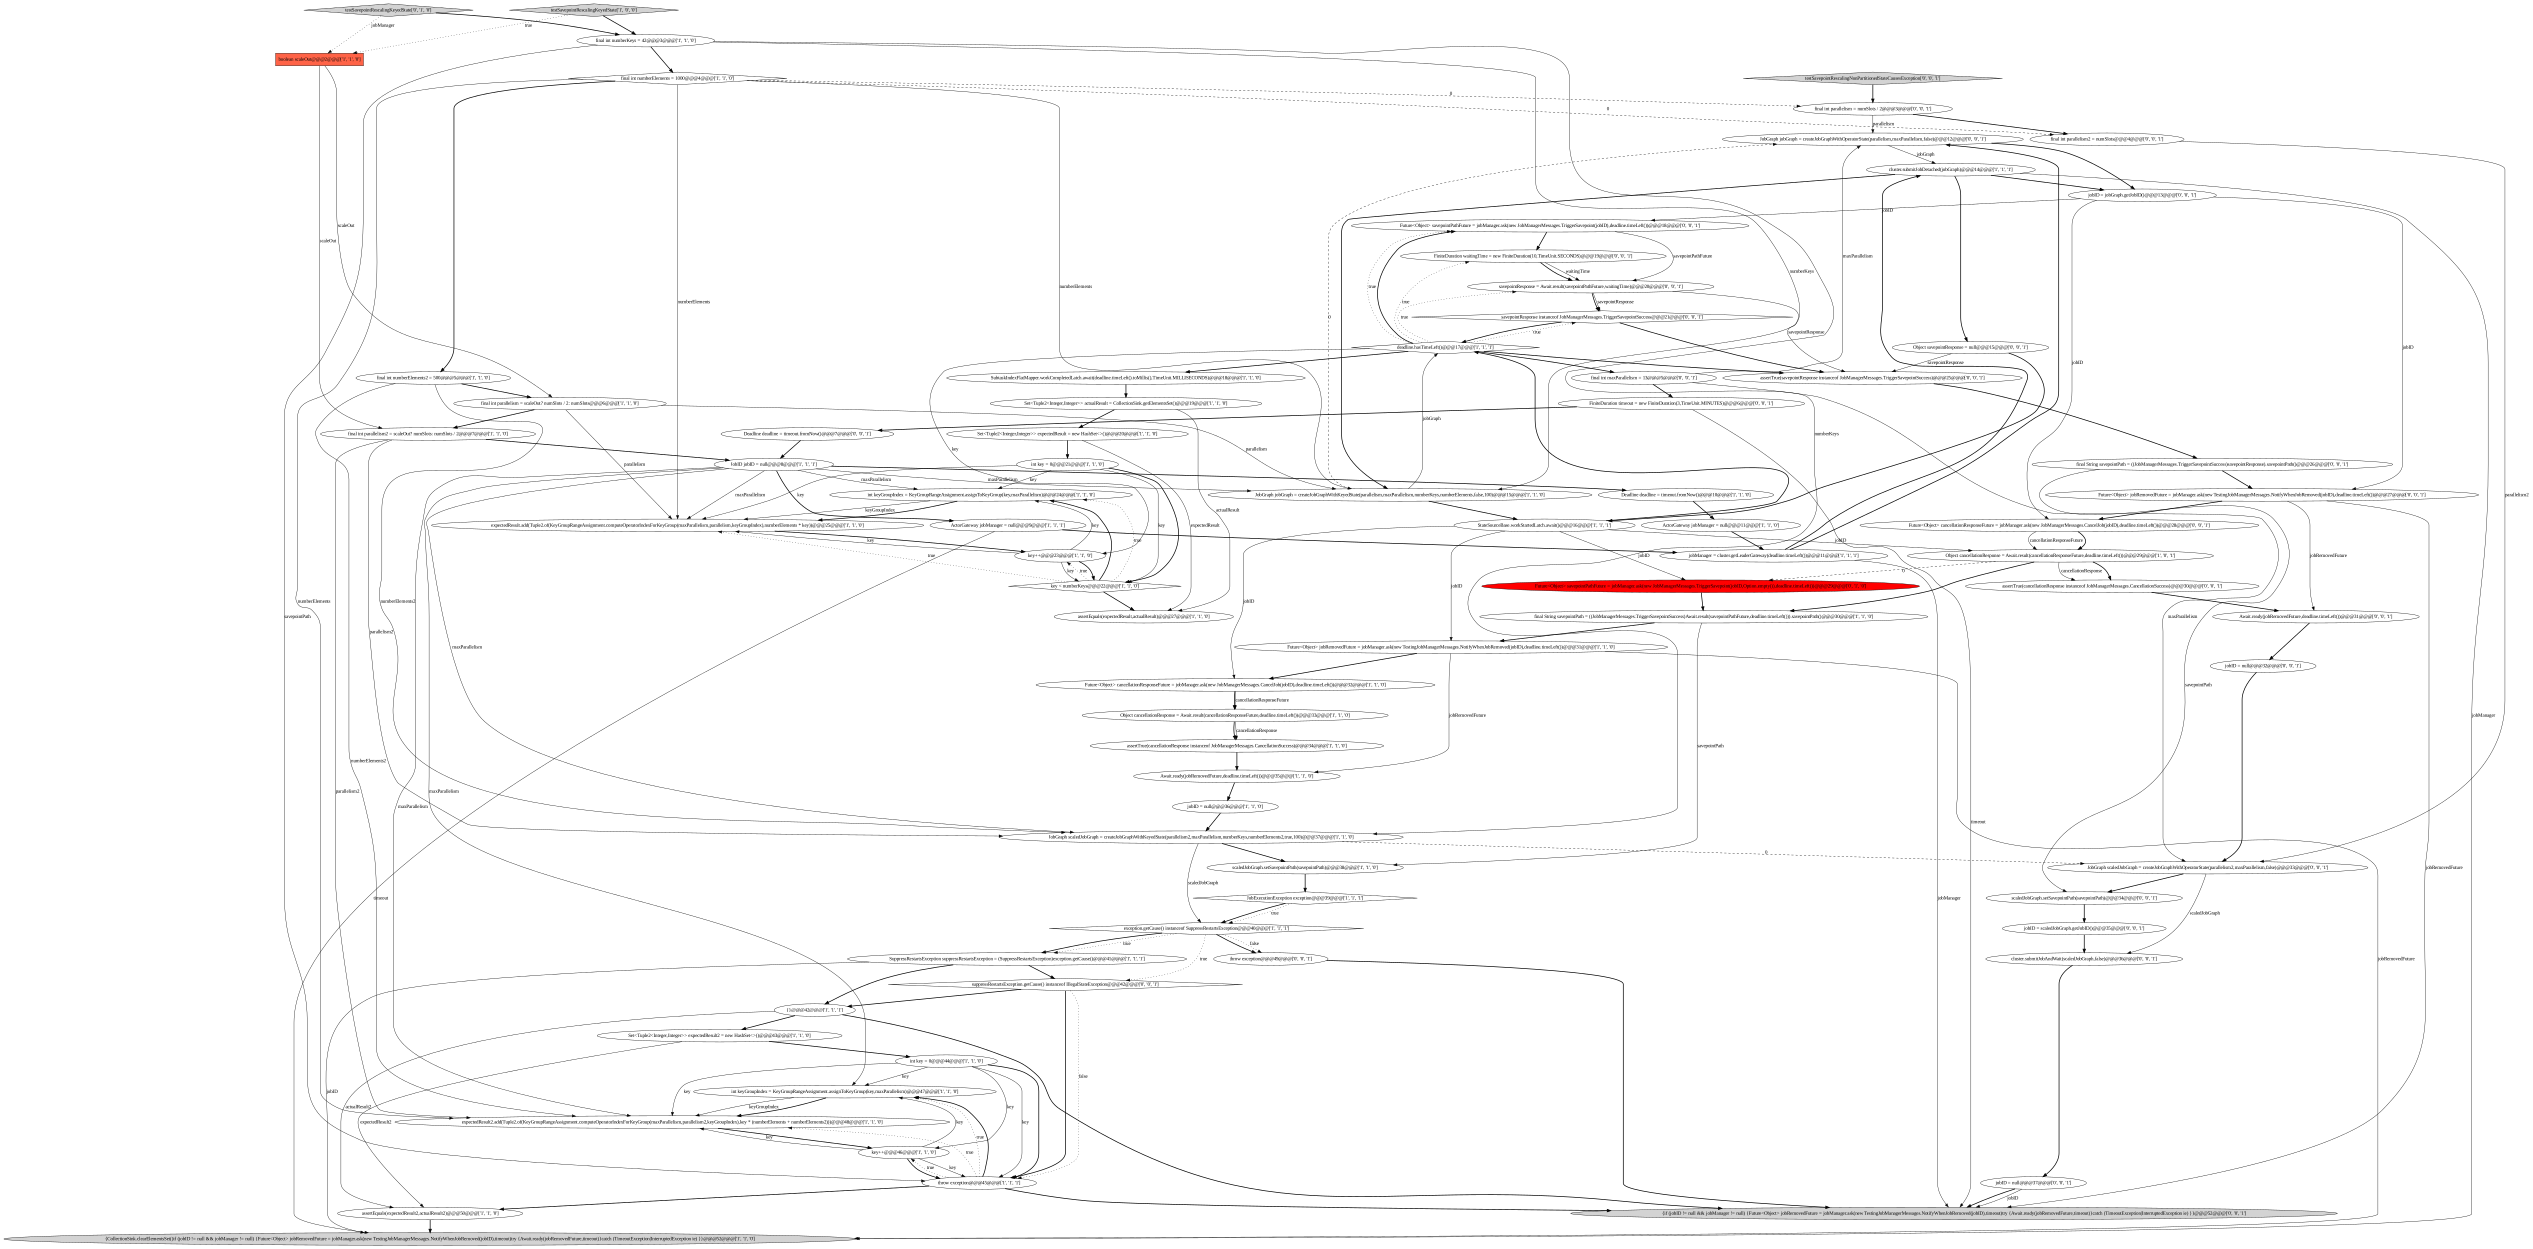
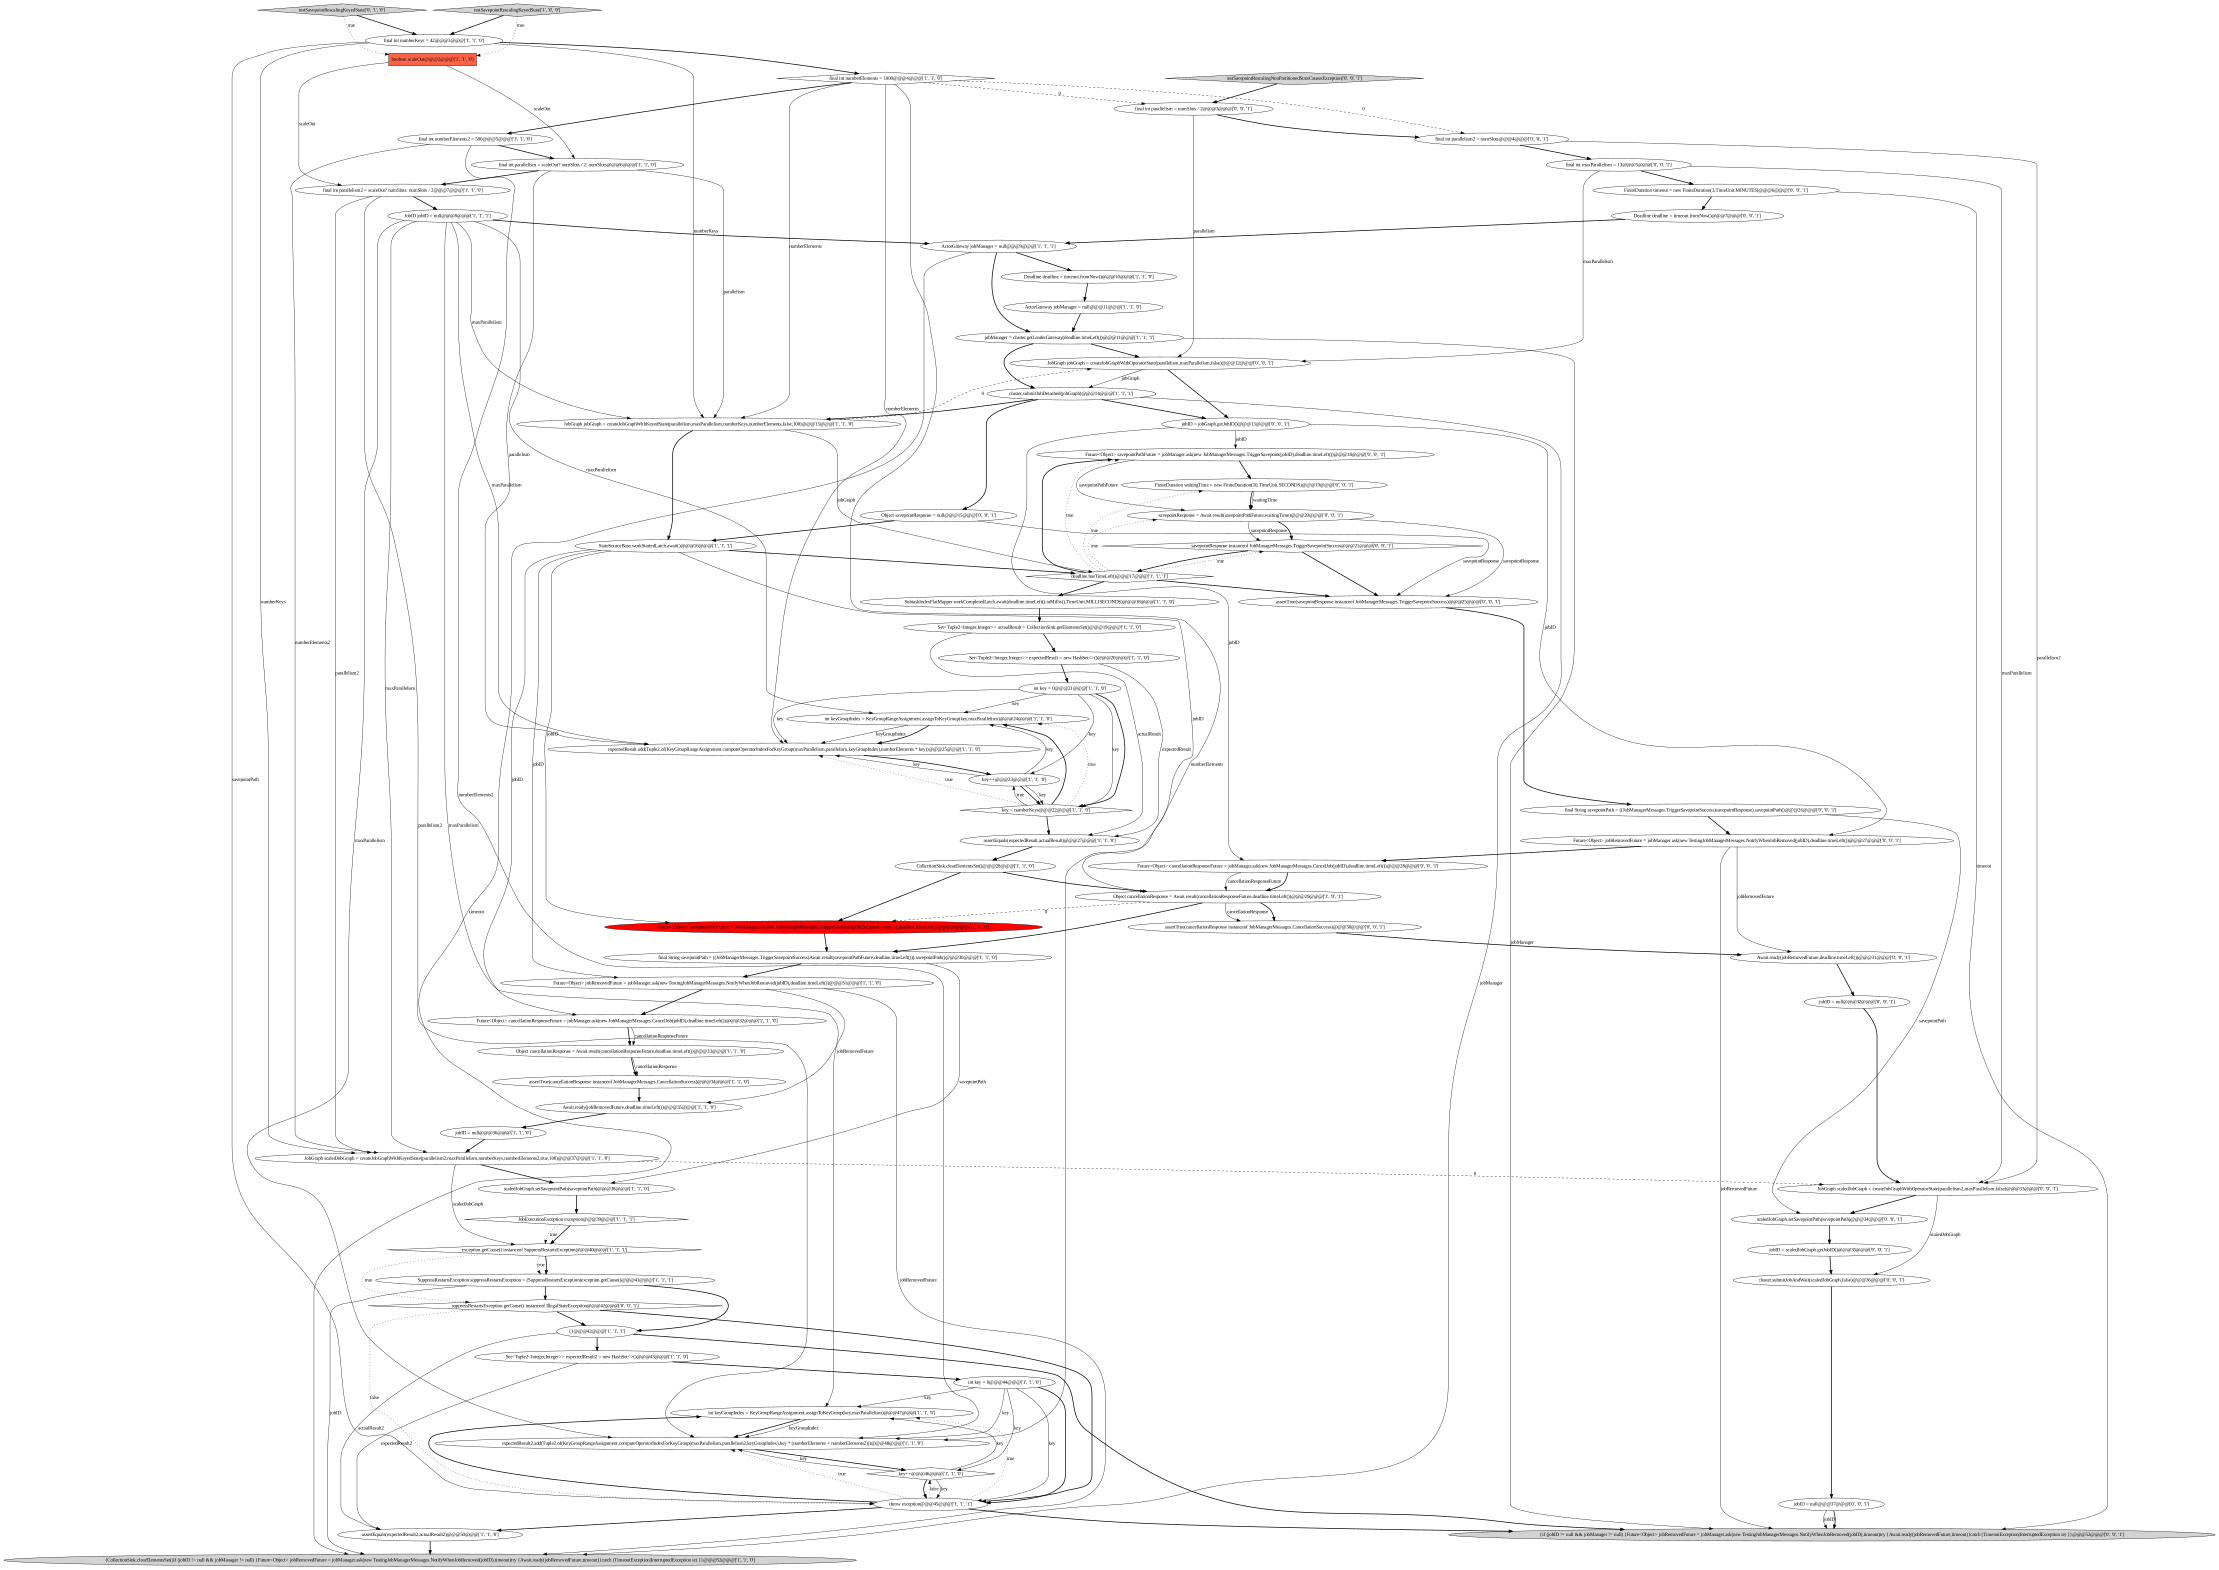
edge "testSavepointRescalingKeyedState['0', '1', '0']" -> "boolean scaleOut@@@2@@@['1', '1', '0']": label "jobManager" -> "true"
edge "deadline.hasTimeLeft()@@@17@@@['1', '1', '1']" -> "final int maxParallelism = 13@@@5@@@['0', '0', '1']": now "final int parallelism2 = numSlots@@@4@@@['0', '0', '1']" -> "final int maxParallelism = 13@@@5@@@['0', '0', '1']"
edge "deadline.hasTimeLeft()@@@17@@@['1', '1', '1']" -> "key++@@@23@@@['1', '1', '0']": now "int key = 0@@@21@@@['1', '1', '0']" -> "key++@@@23@@@['1', '1', '0']"
edge "Deadline deadline = timeout.fromNow()@@@7@@@['0', '0', '1']" -> "JobID jobID = null@@@8@@@['1', '1', '1']": now "Deadline deadline = timeout.fromNow()@@@7@@@['0', '0', '1']" -> "ActorGateway jobManager = null@@@9@@@['1', '1', '1']"
edge "JobID jobID = null@@@8@@@['1', '1', '1']" -> "Deadline deadline = timeout.fromNow()@@@10@@@['1', '1', '0']": now "ActorGateway jobManager = null@@@9@@@['1', '1', '1']" -> "Deadline deadline = timeout.fromNow()@@@10@@@['1', '1', '0']"
edge "key < numberKeys@@@22@@@['1', '1', '0']" -> "key++@@@23@@@['1', '1', '0']": style dotted -> solid
node "CollectionSink.clearElementsSet()@@@28@@@['1', '1', '0']": added
node "throw exception@@@49@@@['0', '0', '1']": removed
node "key++@@@46@@@['1', '1', '0']": shape ellipse -> diamond
edge "throw exception@@@45@@@['1', '1', '1']" -> "key++@@@46@@@['1', '1', '0']": label "true" -> "false"
